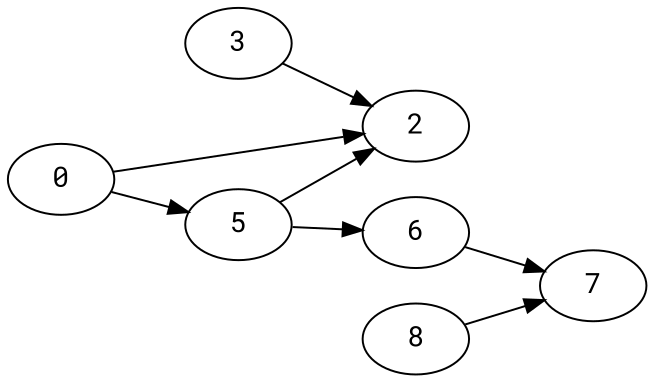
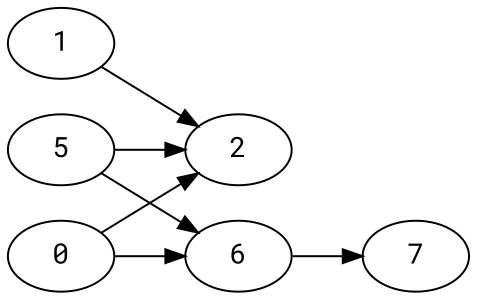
node "3": label "3" -> "1"
edge "0" -> "5": now "0" -> "6"
node "8": removed
